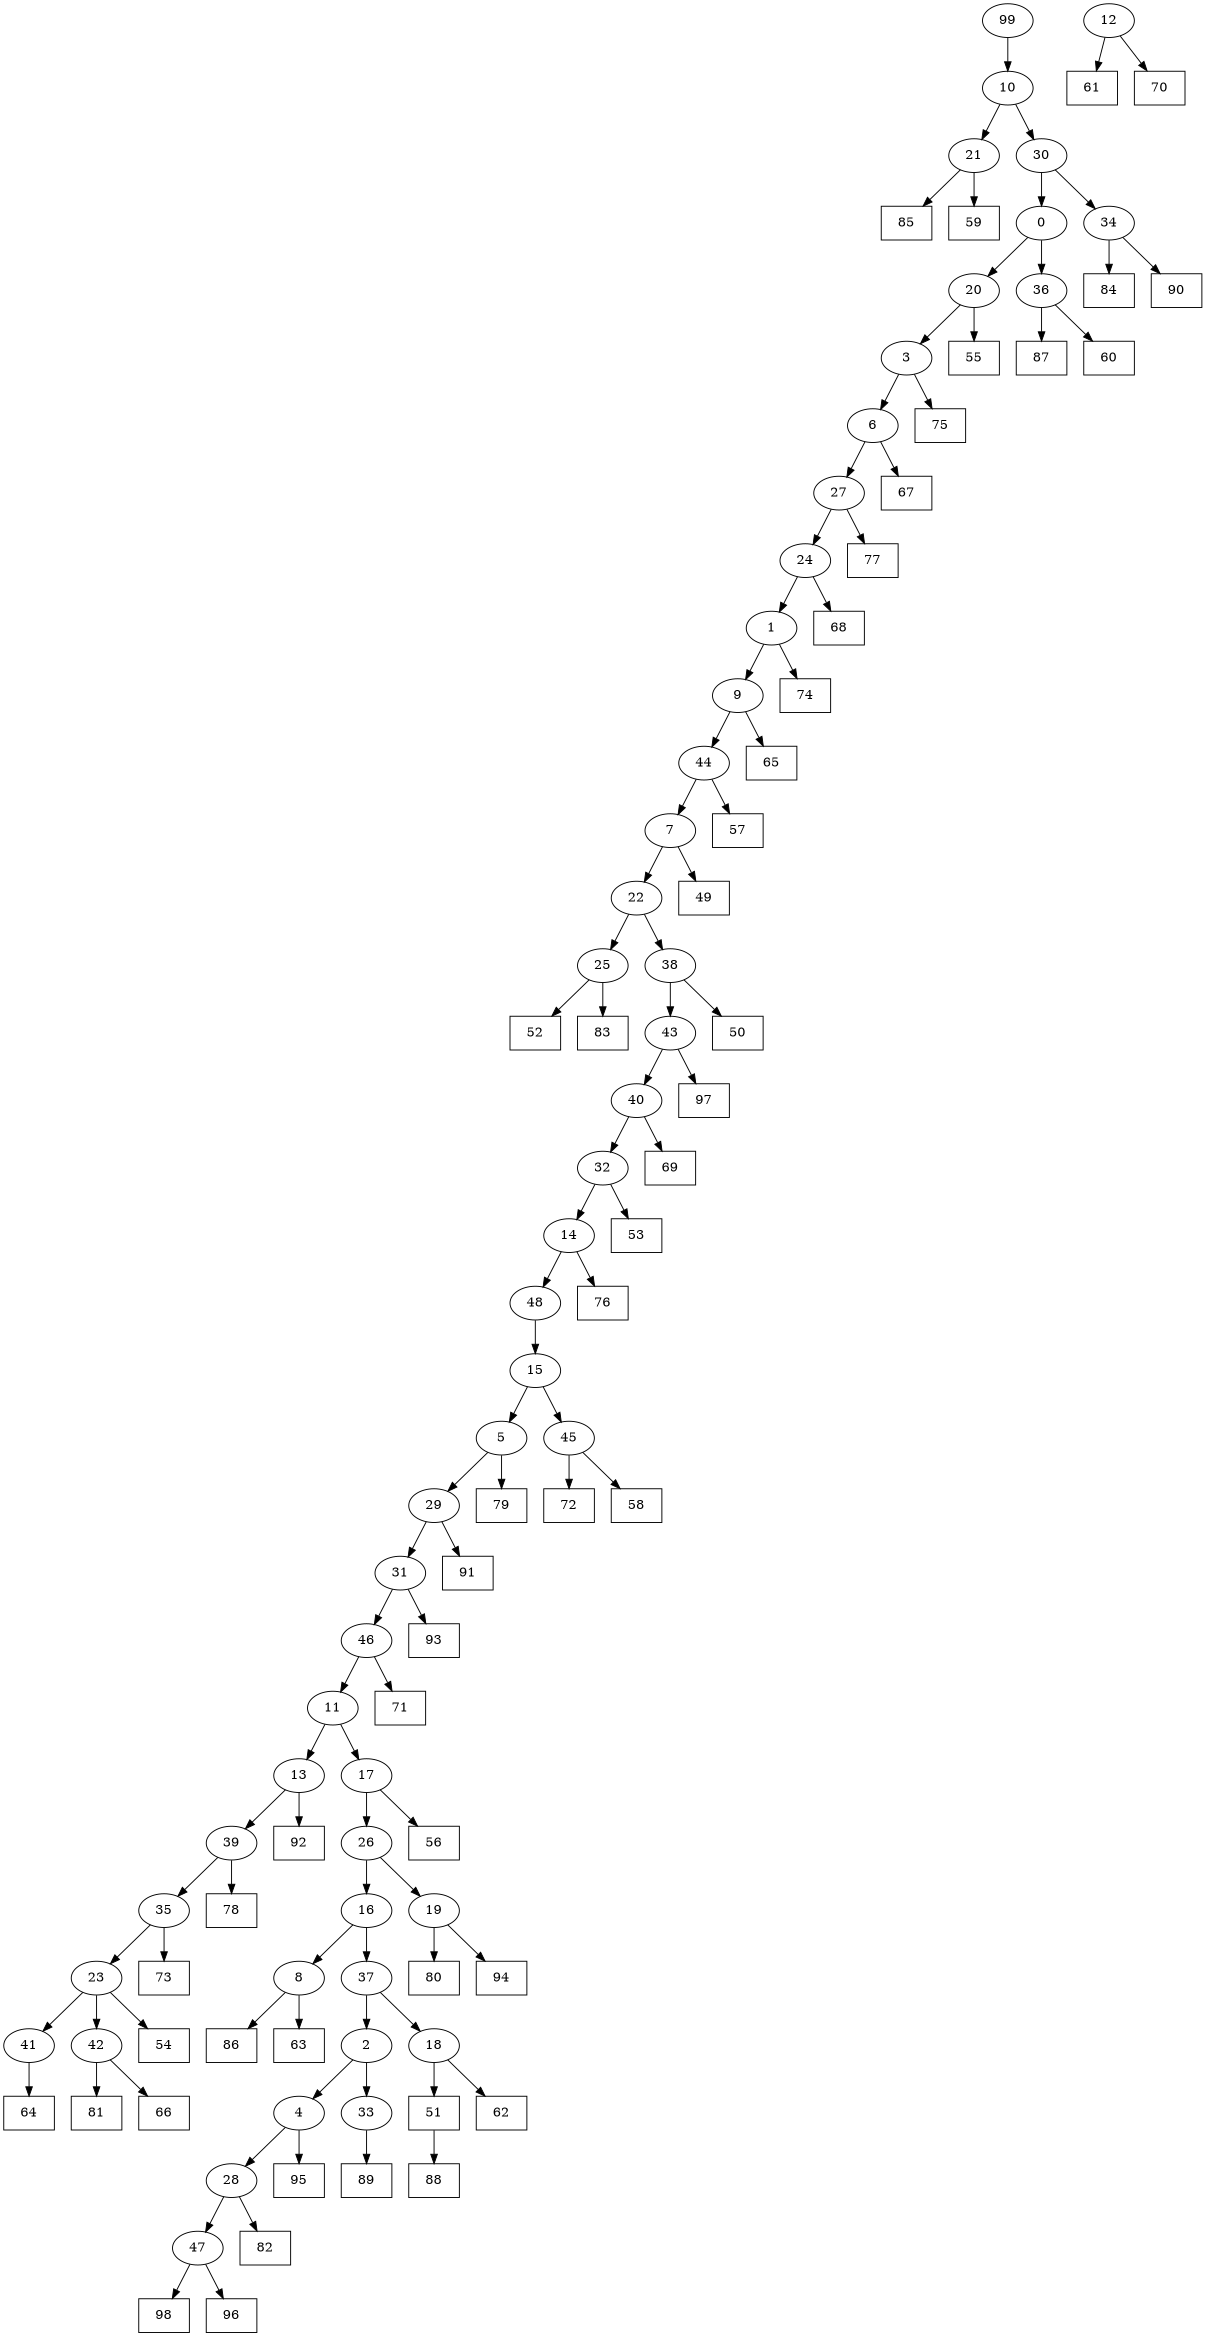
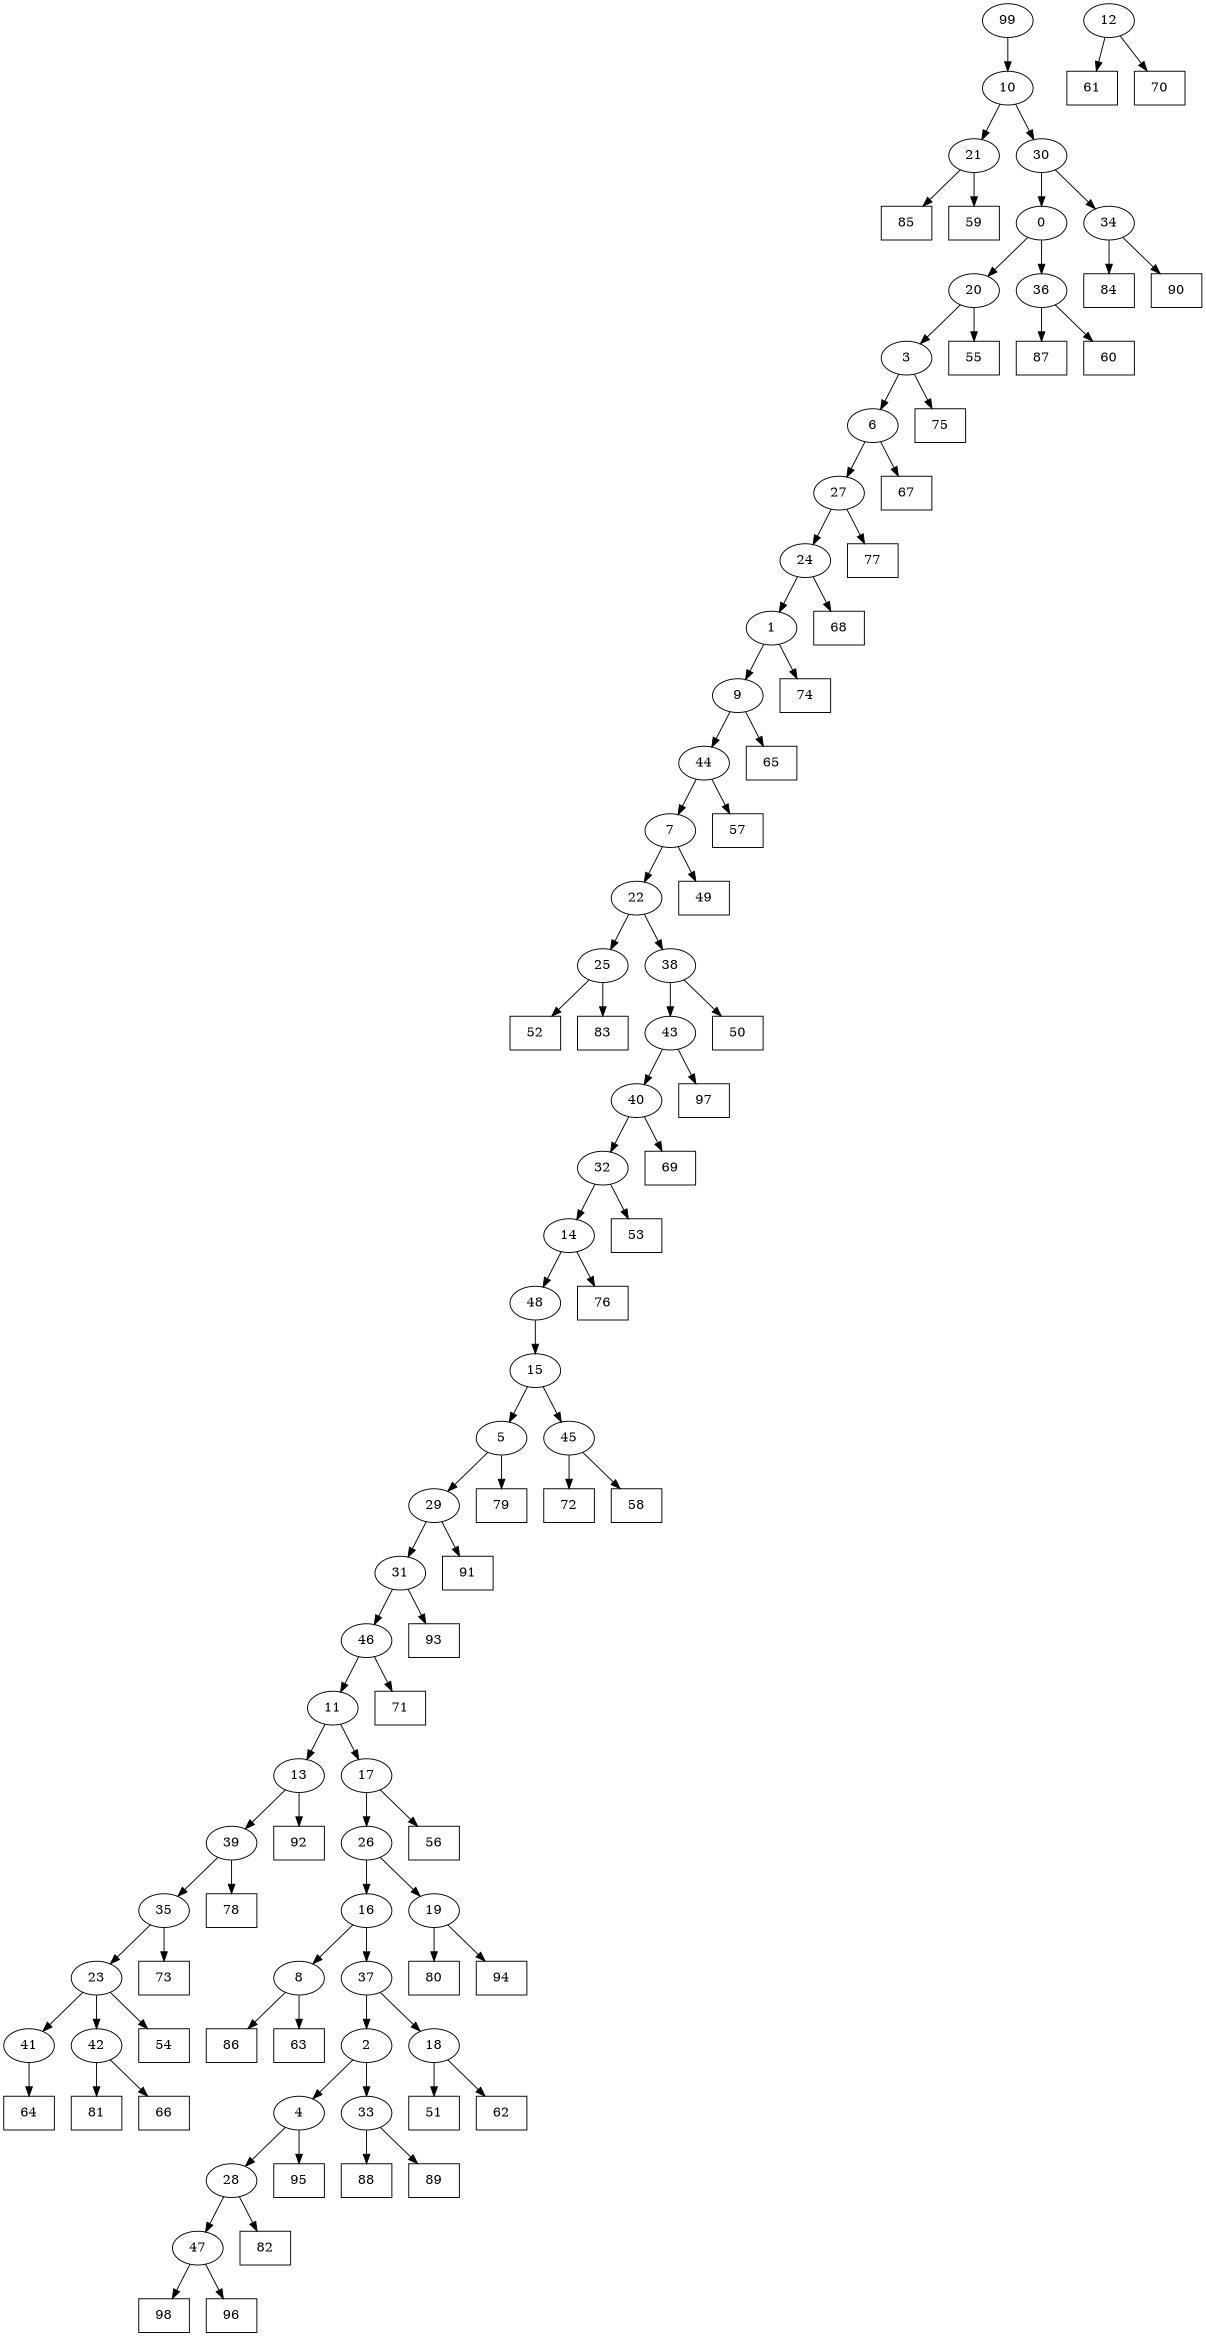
edge "51" -> "88": now "33" -> "88"
